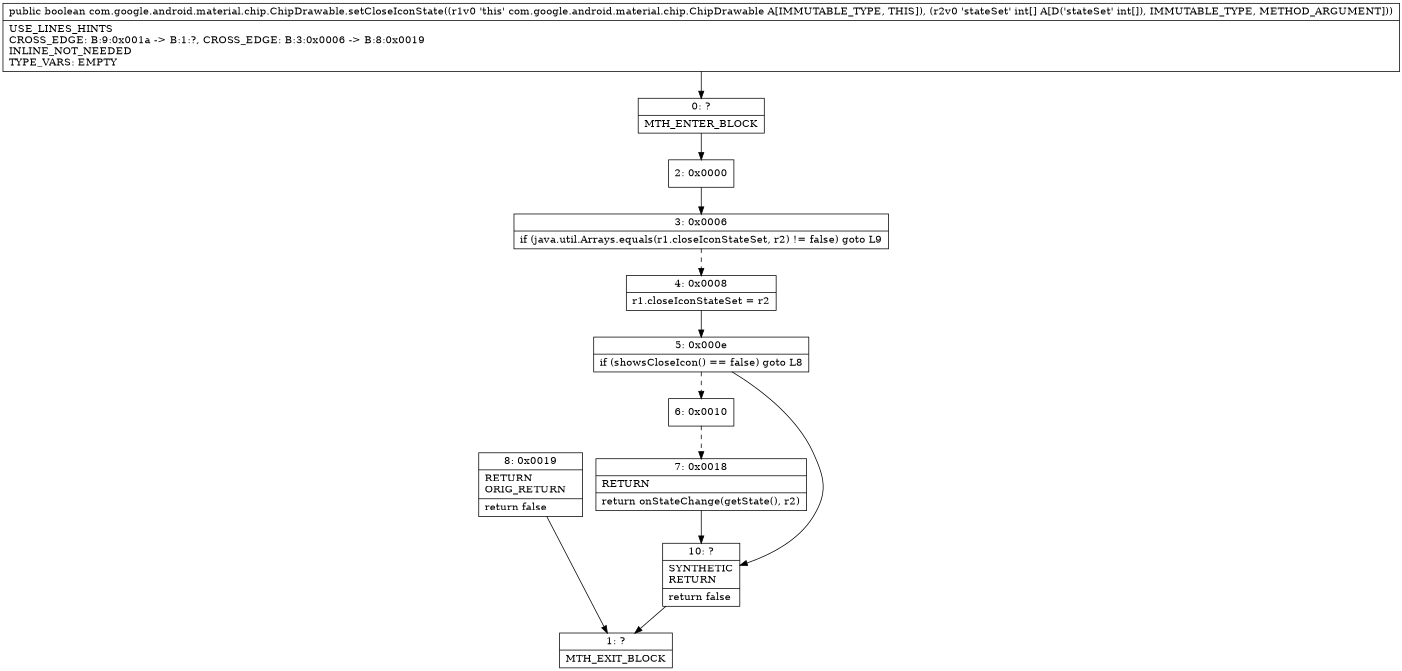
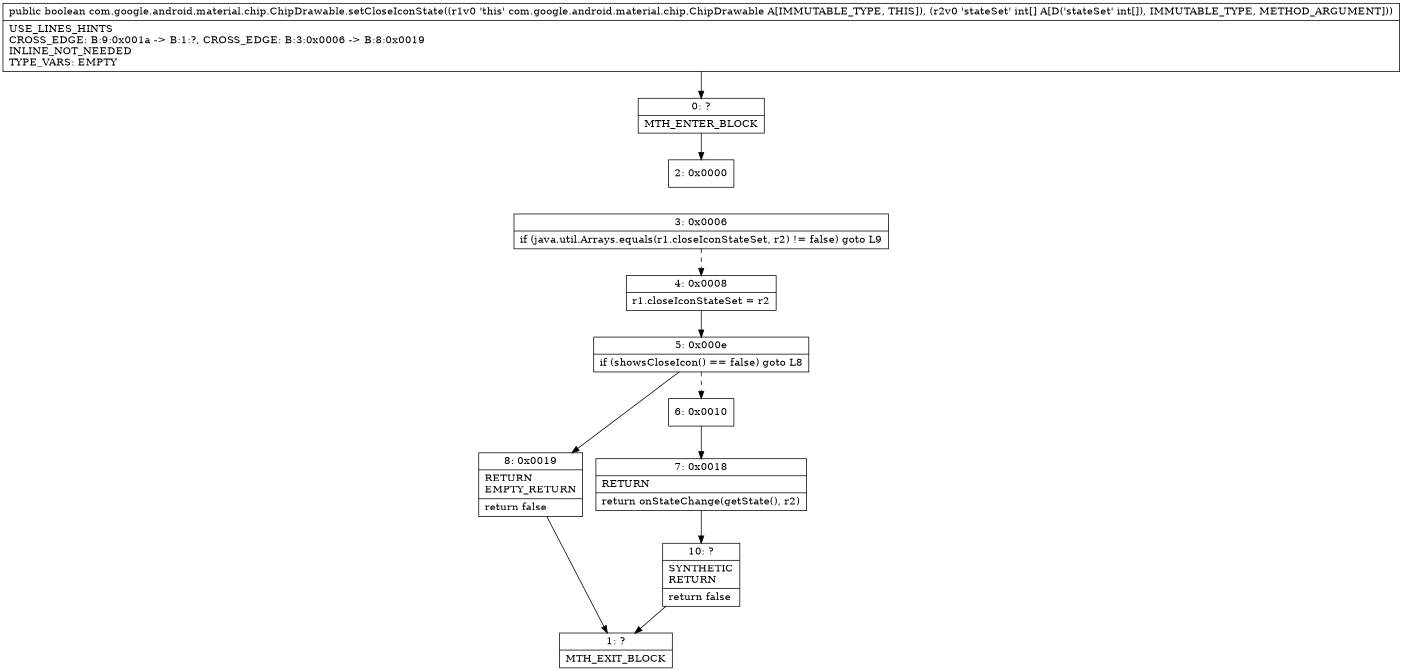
edge "2: 0x0000" -> "3: 0x0006": removed
edge "6: 0x0010" -> "7: 0x0018": style dashed -> solid
edge "5: 0x000e" -> "10: ?": now "5: 0x000e" -> "8: 0x0019"
node "8: 0x0019": text "ORIG_RETURN" -> "EMPTY_RETURN"
